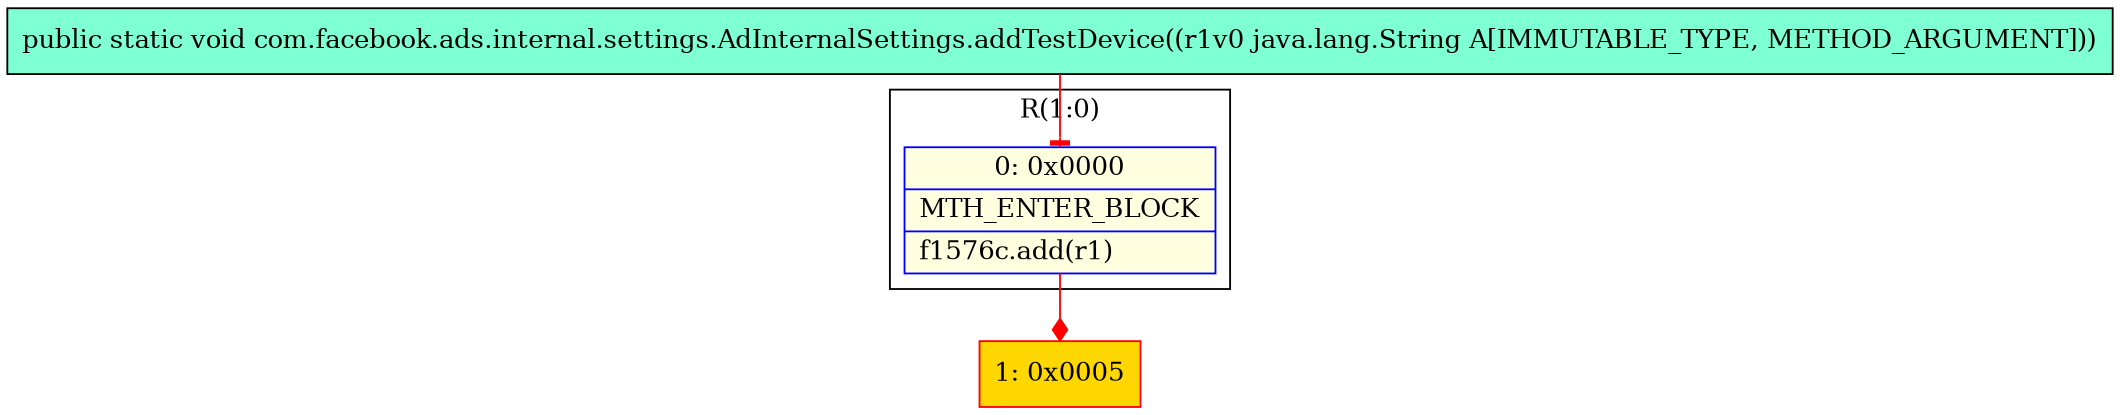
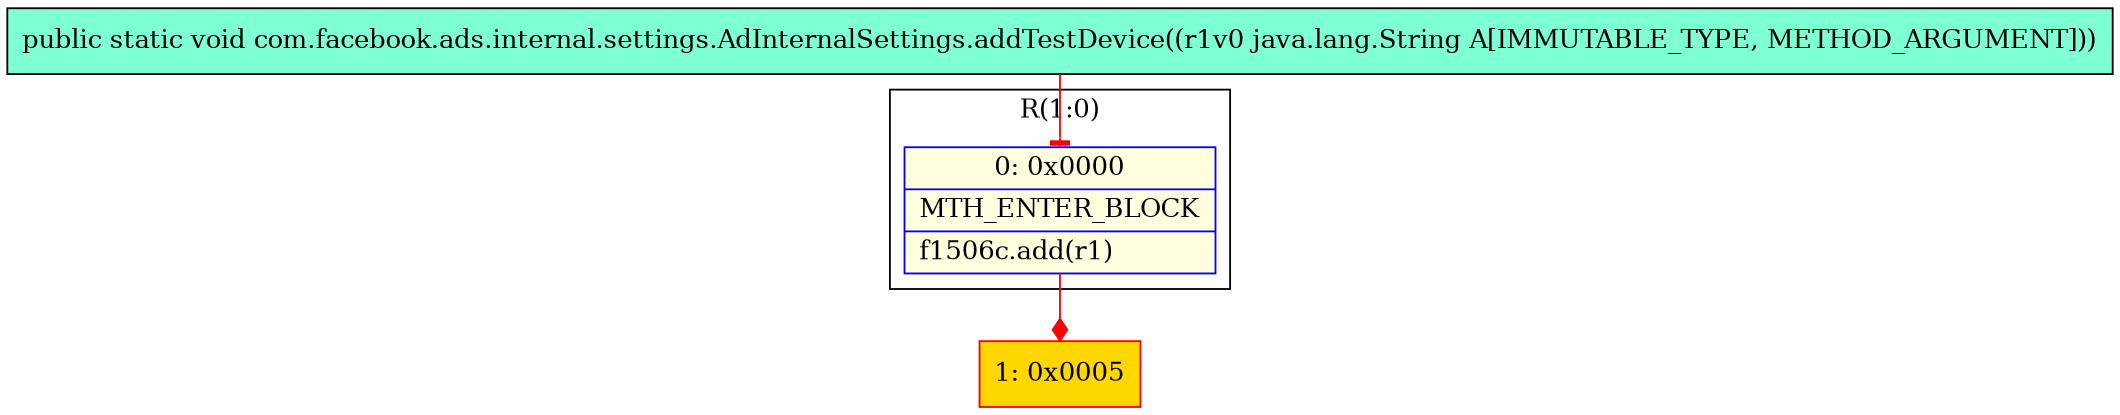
node "0: 0x0000": text "f1576c.add(r1)" -> "f1506c.add(r1)"
